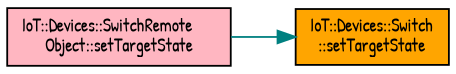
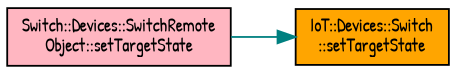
node "IoT::Devices::SwitchRemote Object::setTargetState": label "IoT::Devices::SwitchRemote Object::setTargetState" -> "Switch::Devices::SwitchRemote Object::setTargetState"
